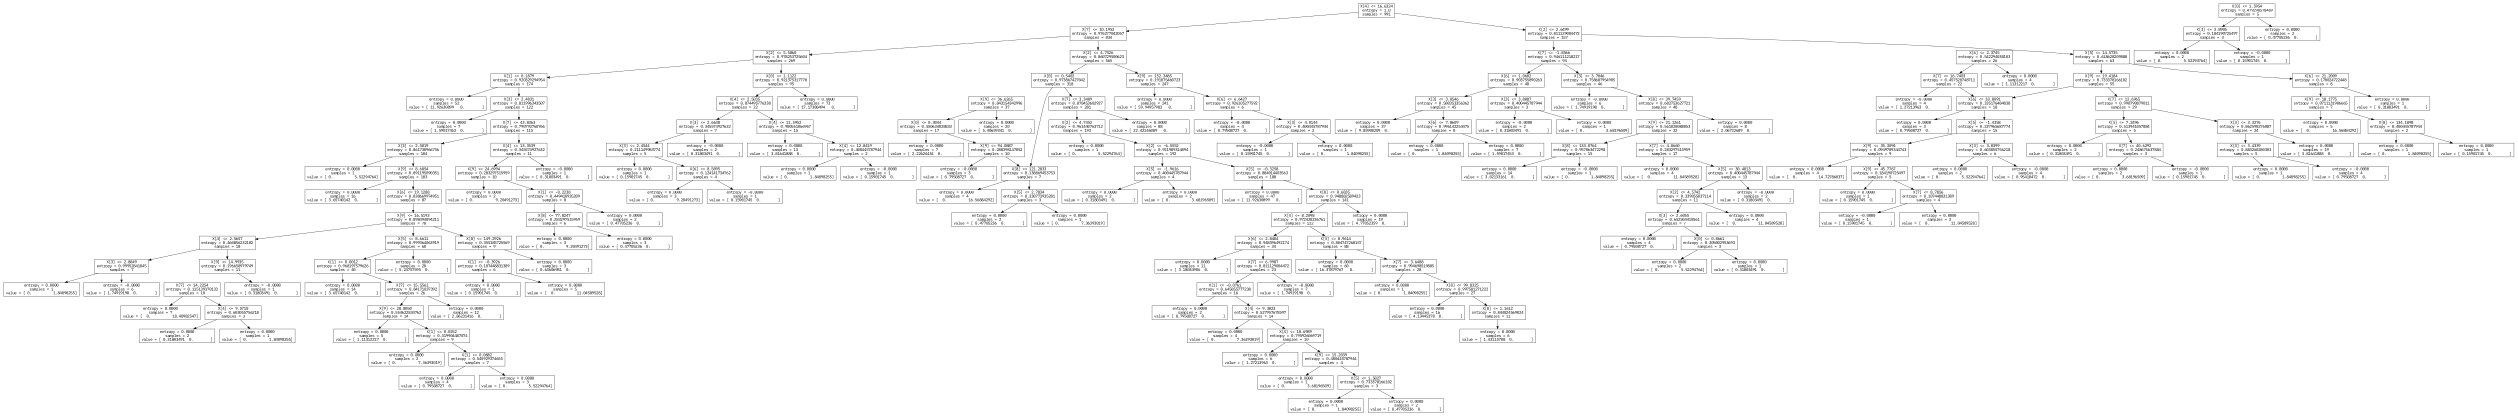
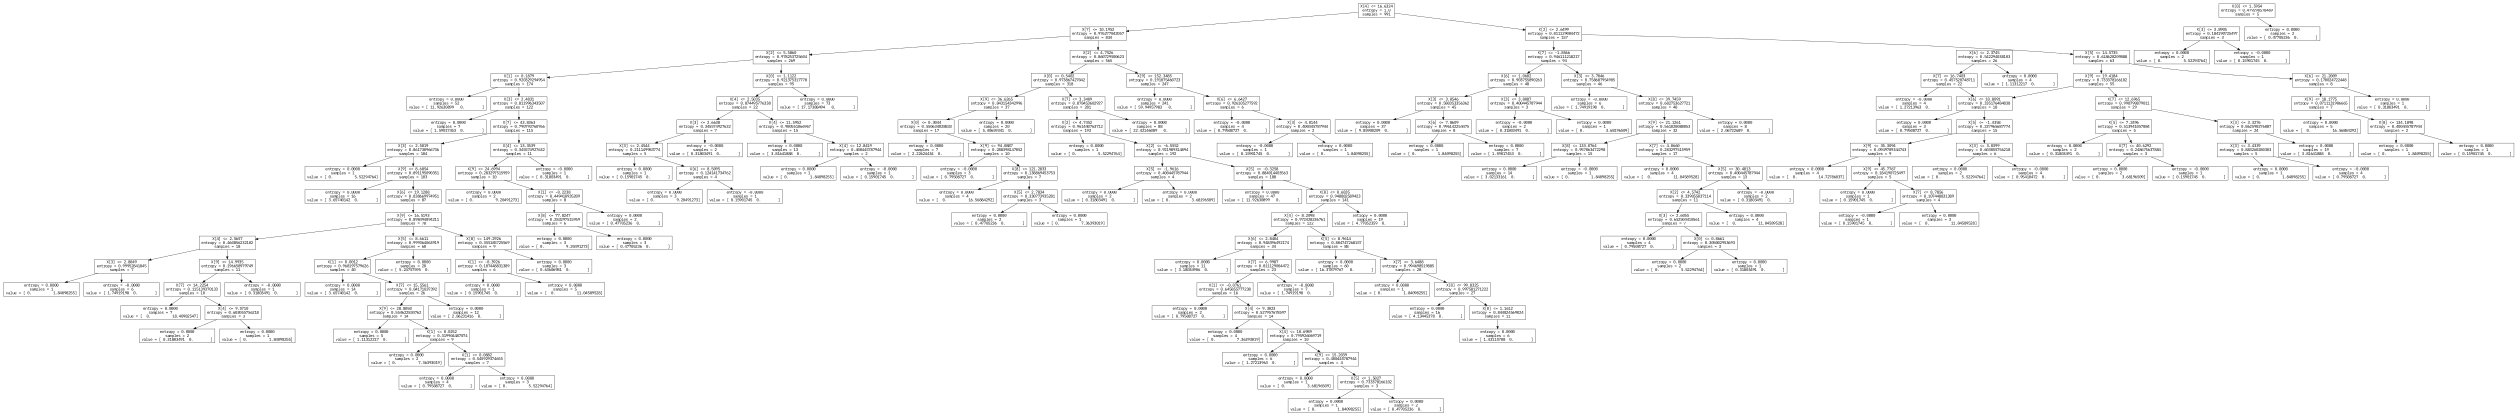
edge "X[0] <= 1.5954 entropy = 0.479290578469 samples = 5" -> "X[3] <= 3.8905 entropy = 0.184190725497 samples = 3": removed
edge "X[0] <= 0.5402 entropy = 0.973867427042 samples = 318" -> "X[8] <= 121.2833 entropy = 0.138869453753 samples = 7": now "X[0] <= 0.5402 entropy = 0.973867427042 samples = 318" -> "X[9] <= 36.6265 entropy = 0.843154342996 samples = 37"
edge "X[9] <= 14.9935 entropy = 0.196658979749 samples = 11" -> "X[7] <= 14.2254 entropy = 0.115139370133 samples = 10": added
